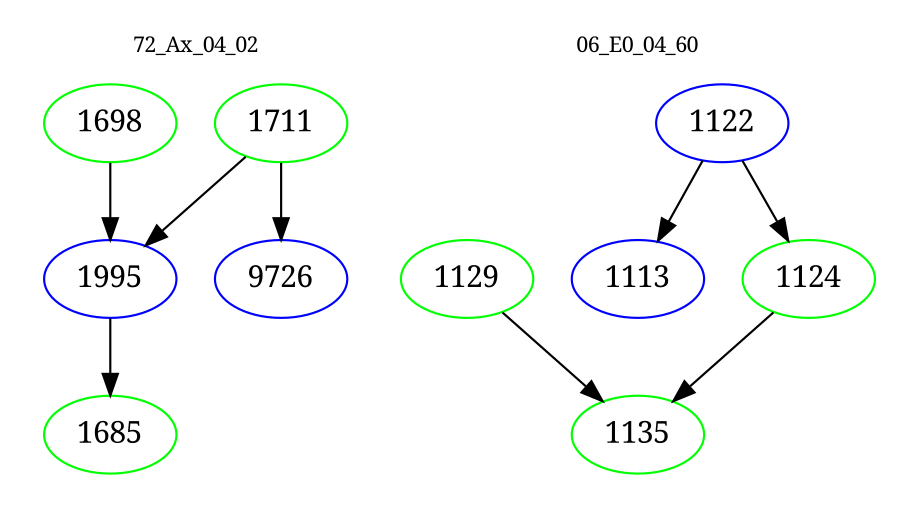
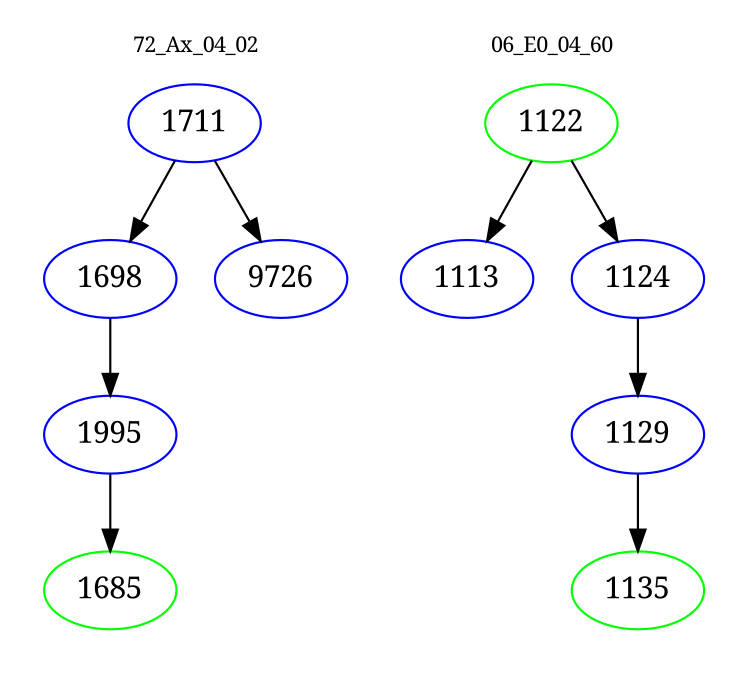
node "1698": color green -> blue
node "1711": color green -> blue
node "1122": color blue -> green
edge "1711" -> "1995": now "1711" -> "1698"
node "1129": color green -> blue
node "1124": color green -> blue
edge "1124" -> "1135": now "1124" -> "1129"
